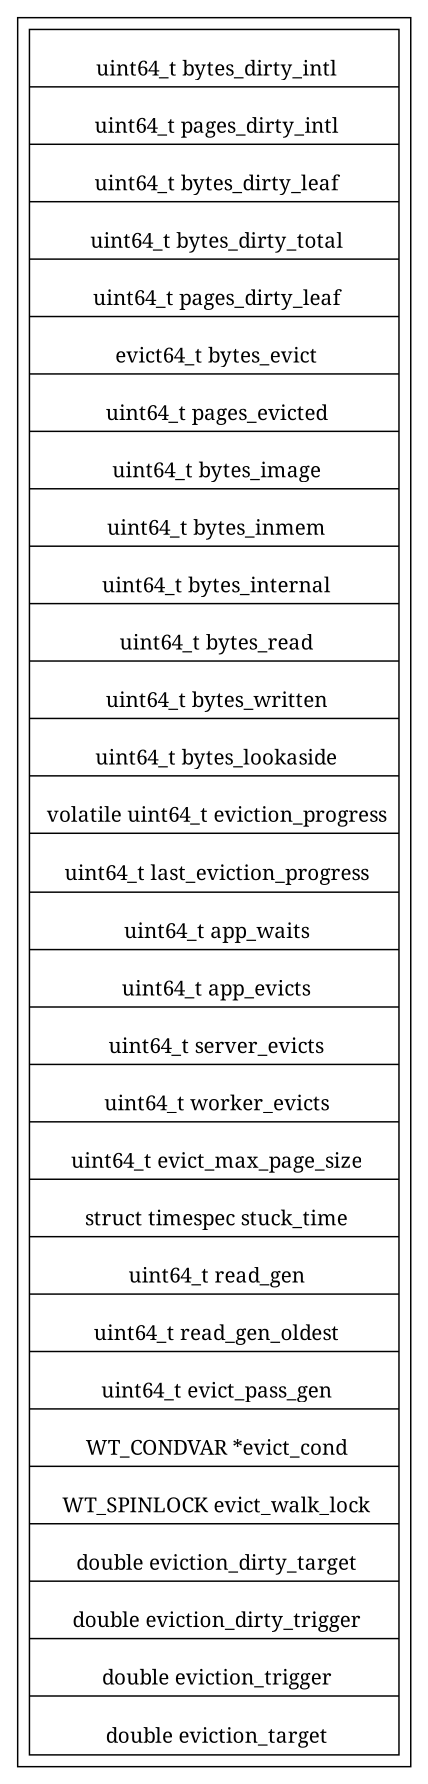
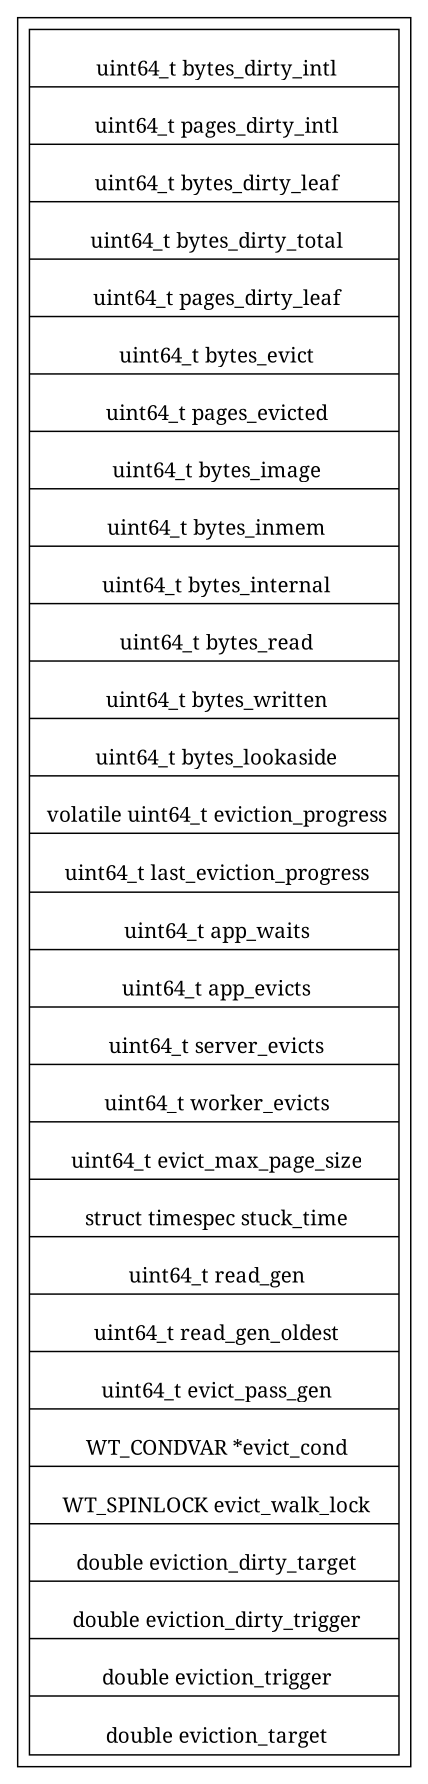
node "uint64_t bytes_dirty_intl": text "evict64_t bytes_evict" -> "uint64_t bytes_evict"
